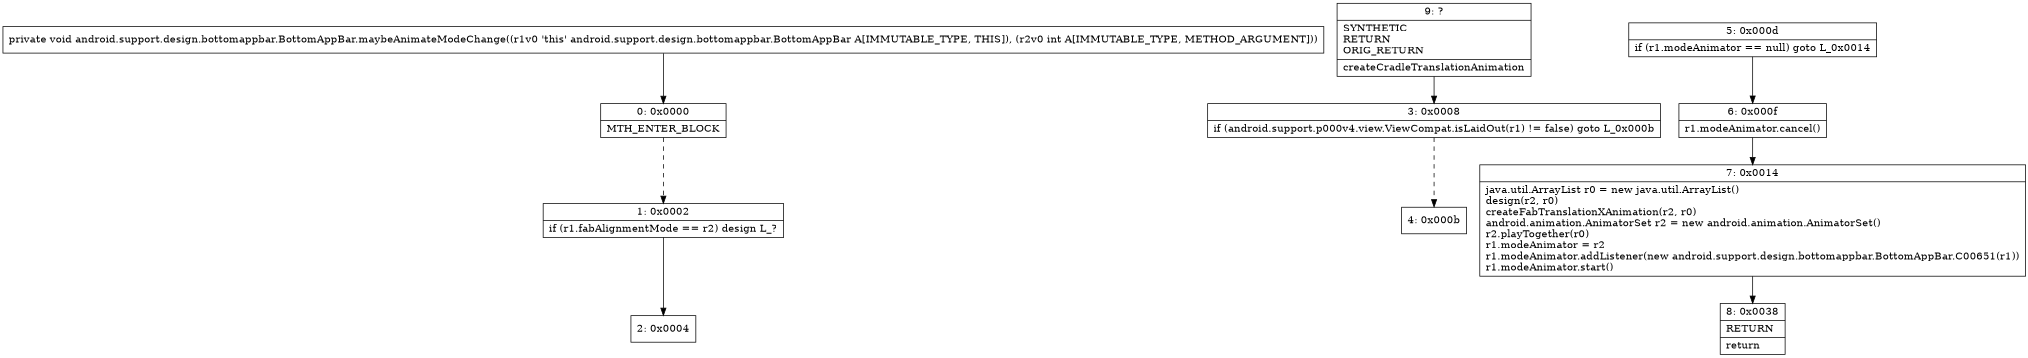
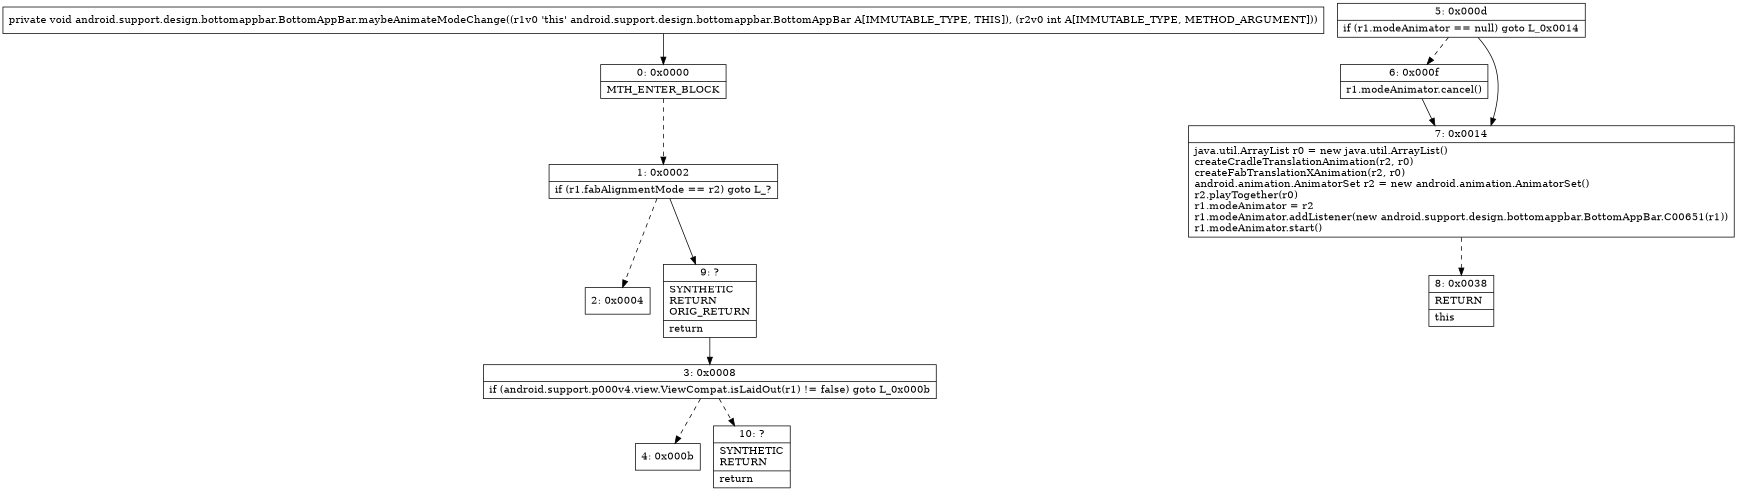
node "9: ?": text "createCradleTranslationAnimation" -> "return"
edge "5: 0x000d" -> "7: 0x0014": added
edge "5: 0x000d" -> "6: 0x000f": style solid -> dashed
node "7: 0x0014": text "design(r2, r0)" -> "createCradleTranslationAnimation(r2, r0)"
edge "1: 0x0002" -> "9: ?": added
node "1: 0x0002": text "if (r1.fabAlignmentMode == r2) design L_?" -> "if (r1.fabAlignmentMode == r2) goto L_?"
edge "1: 0x0002" -> "2: 0x0004": style solid -> dashed
edge "7: 0x0014" -> "8: 0x0038": style solid -> dashed
node "8: 0x0038": text "return" -> "this"
node "10: ?": added
